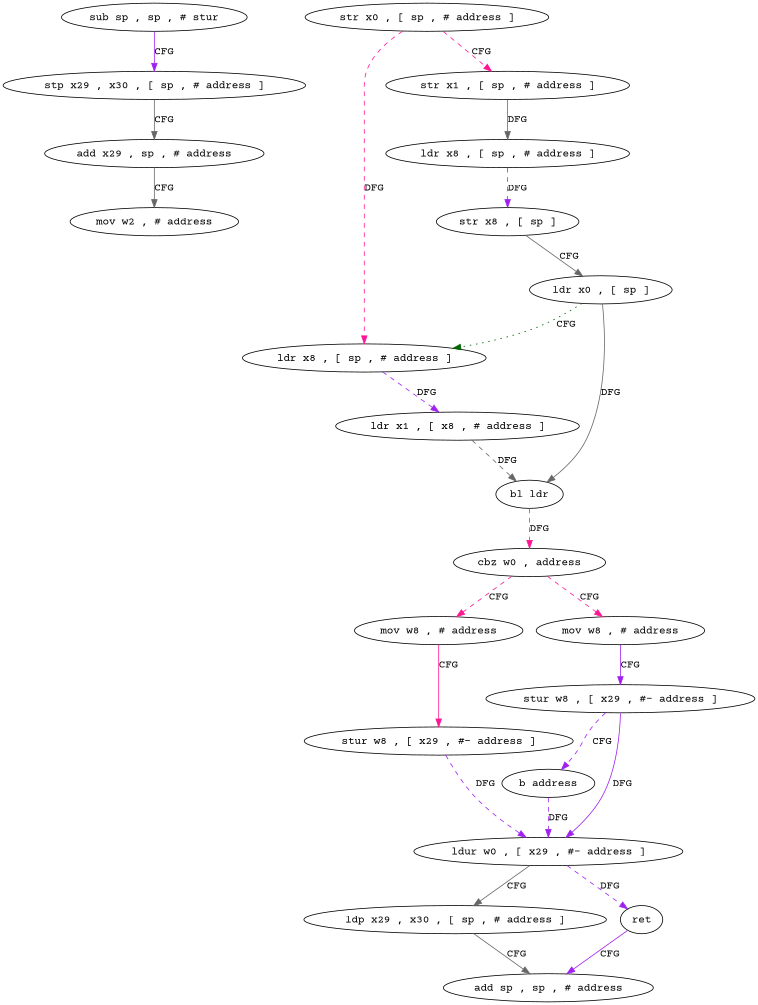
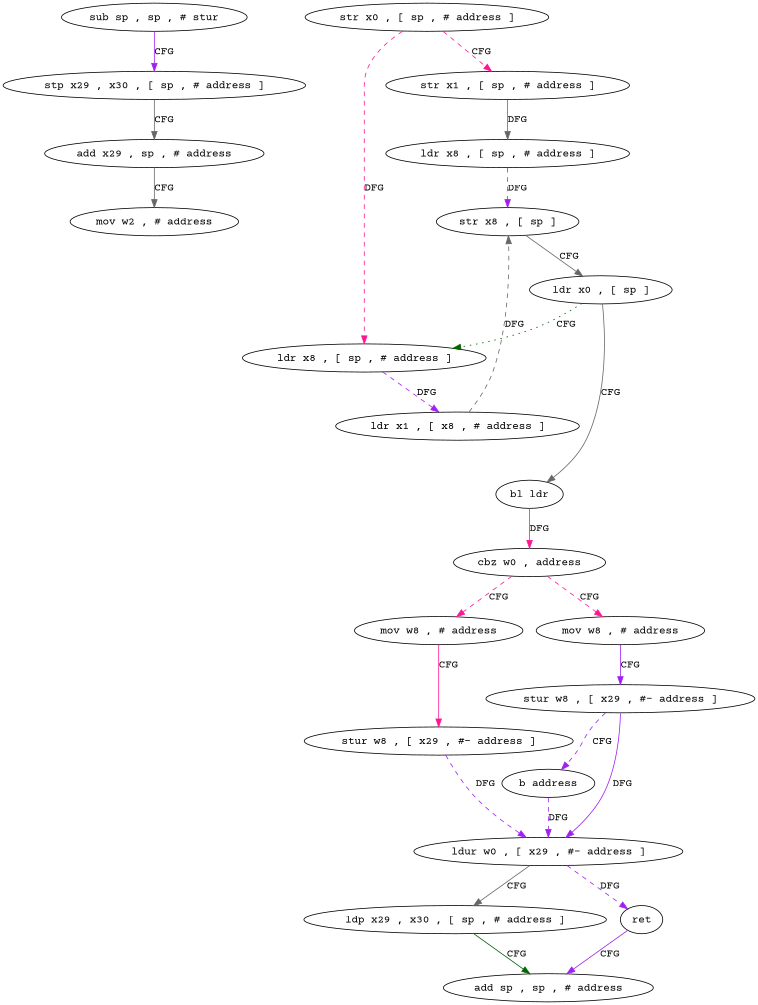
edge "ldr x0 , [ sp ]" -> "bl ldr": label "DFG" -> "CFG"
edge "ldr x1 , [ x8 , # address ]" -> "bl ldr": now "ldr x1 , [ x8 , # address ]" -> "str x8 , [ sp ]"
edge "bl ldr" -> "cbz w0 , address": style dashed -> solid
edge "ldp x29 , x30 , [ sp , # address ]" -> "add sp , sp , # address": color gray40 -> darkgreen
